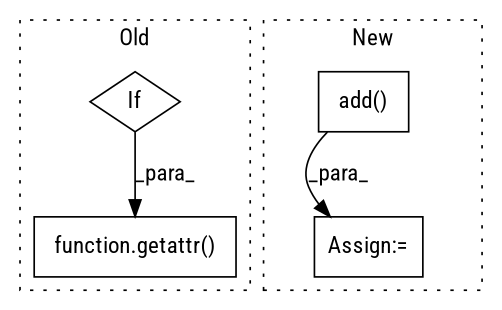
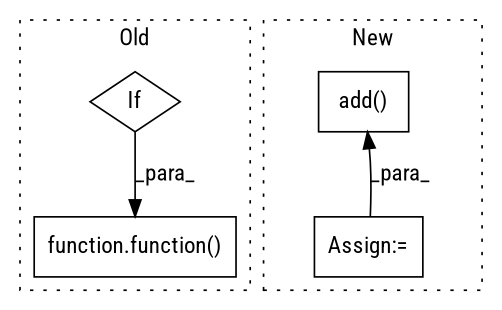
edge "add()" -> "Assign:=": reversed
node "function.getattr()": label "function.getattr()" -> "function.function()"
